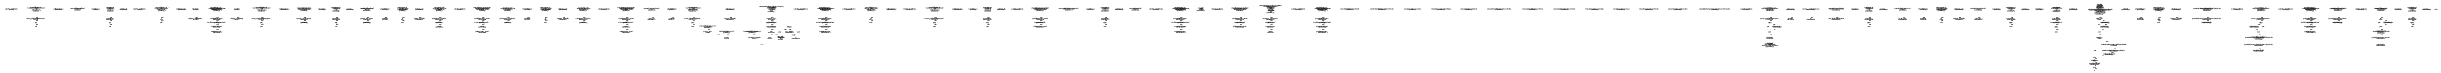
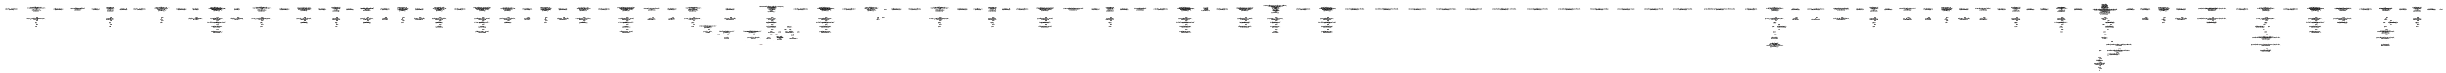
edge "139_ if 785-if-140-142" -> "139_ end_if": reversed
